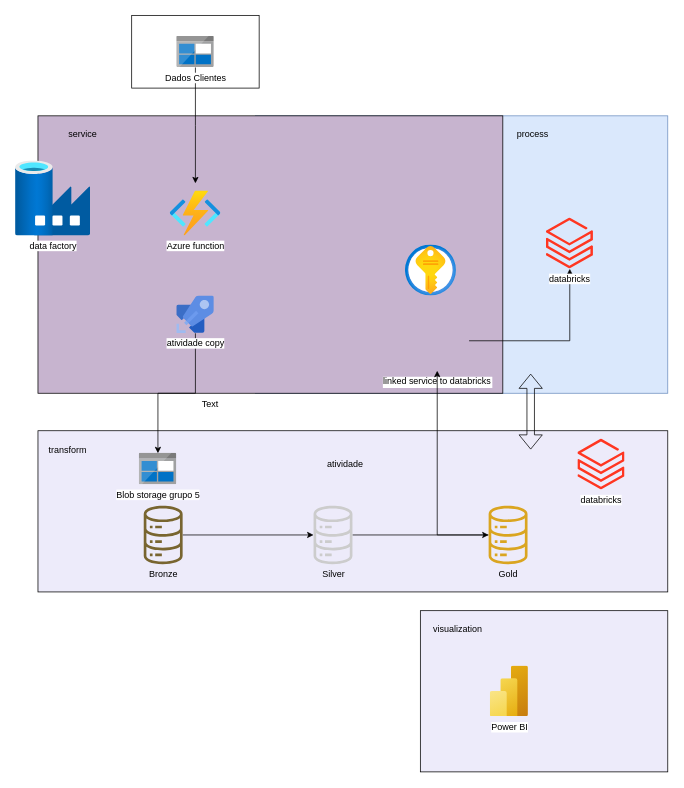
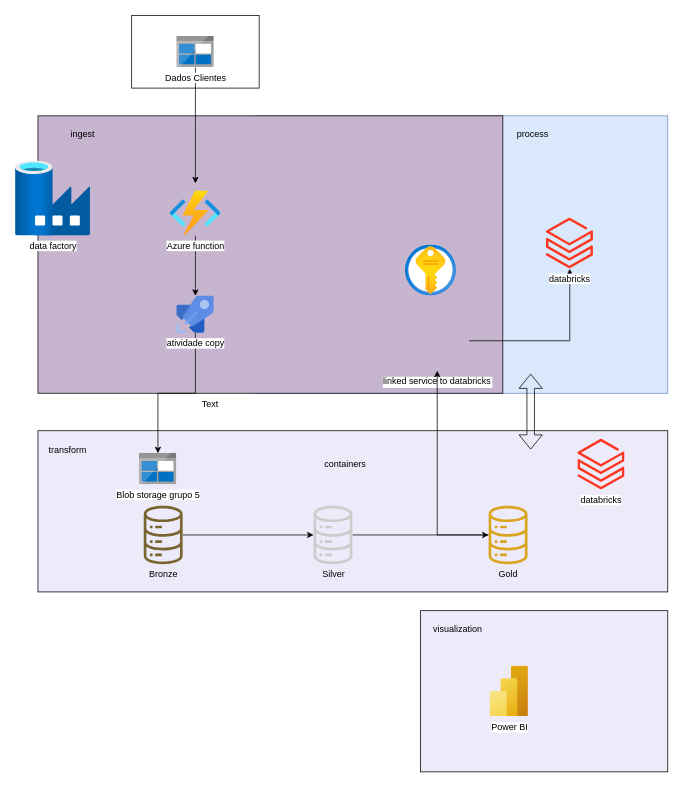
node "service": label "service" -> "ingest"
edge "Azure function" -> "atividade copy": added
node "atividade": label "atividade" -> "containers"
